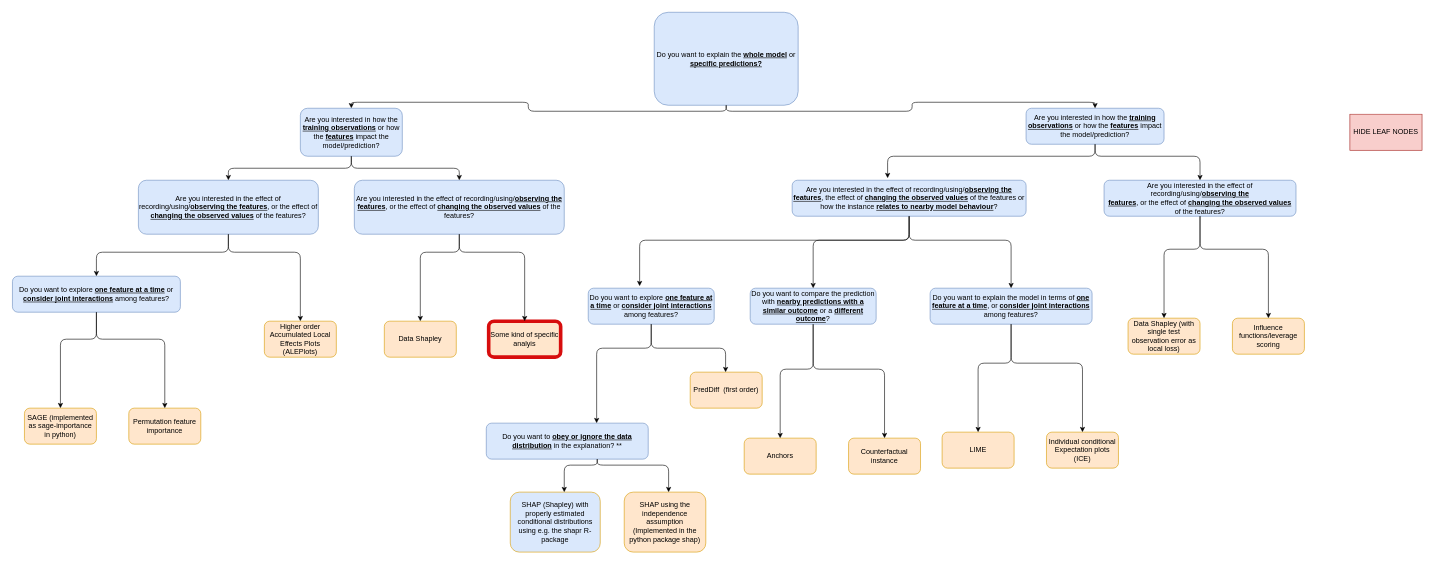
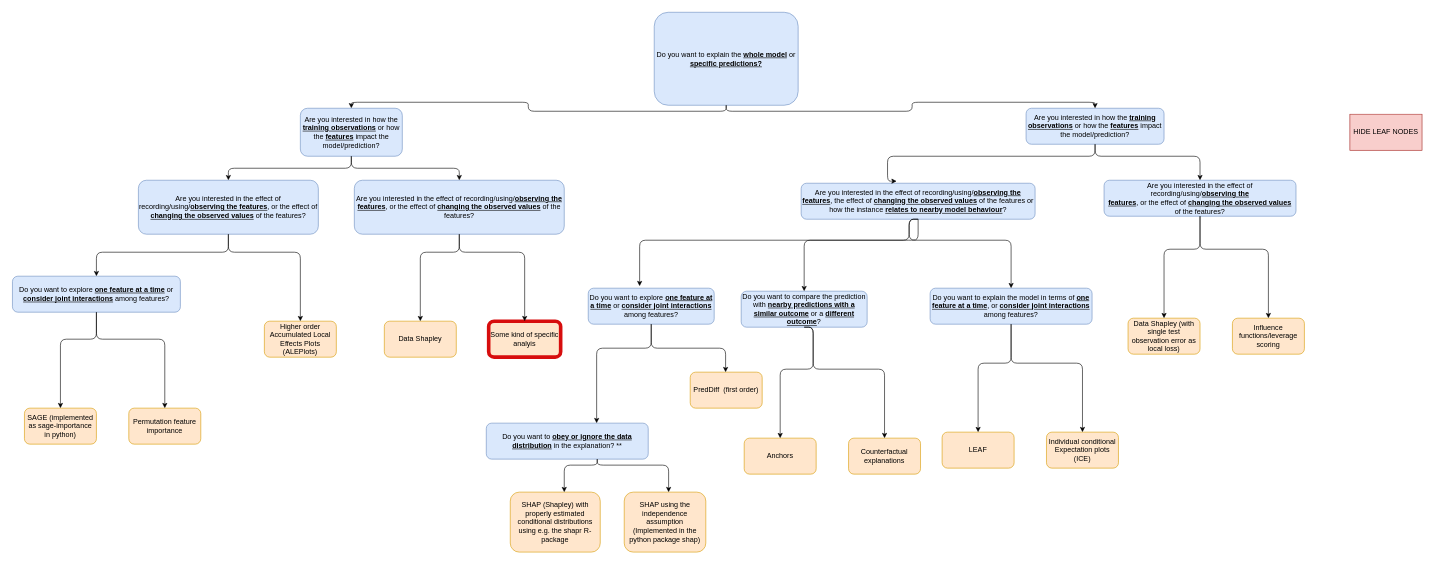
node "Are you interested in the effect of recording/using/observing the features, the effect of changing the observed values of the features or how the instance relates to nearby model behaviour?": moved (909, 198) -> (918, 201)
node "Do you want to compare the prediction with nearby predictions with a similar outcome or a different outcome?": moved (813, 306) -> (804, 309)
node "LIME": label "LIME" -> "LEAF"
node "Counterfactual instance": label "Counterfactual instance" -> "Counterfactual explanations"
node "SHAP (Shapley) with properly estimated conditional distributions using e.g. the shapr R-package": fillcolor #dae8fc -> #ffe6cc
